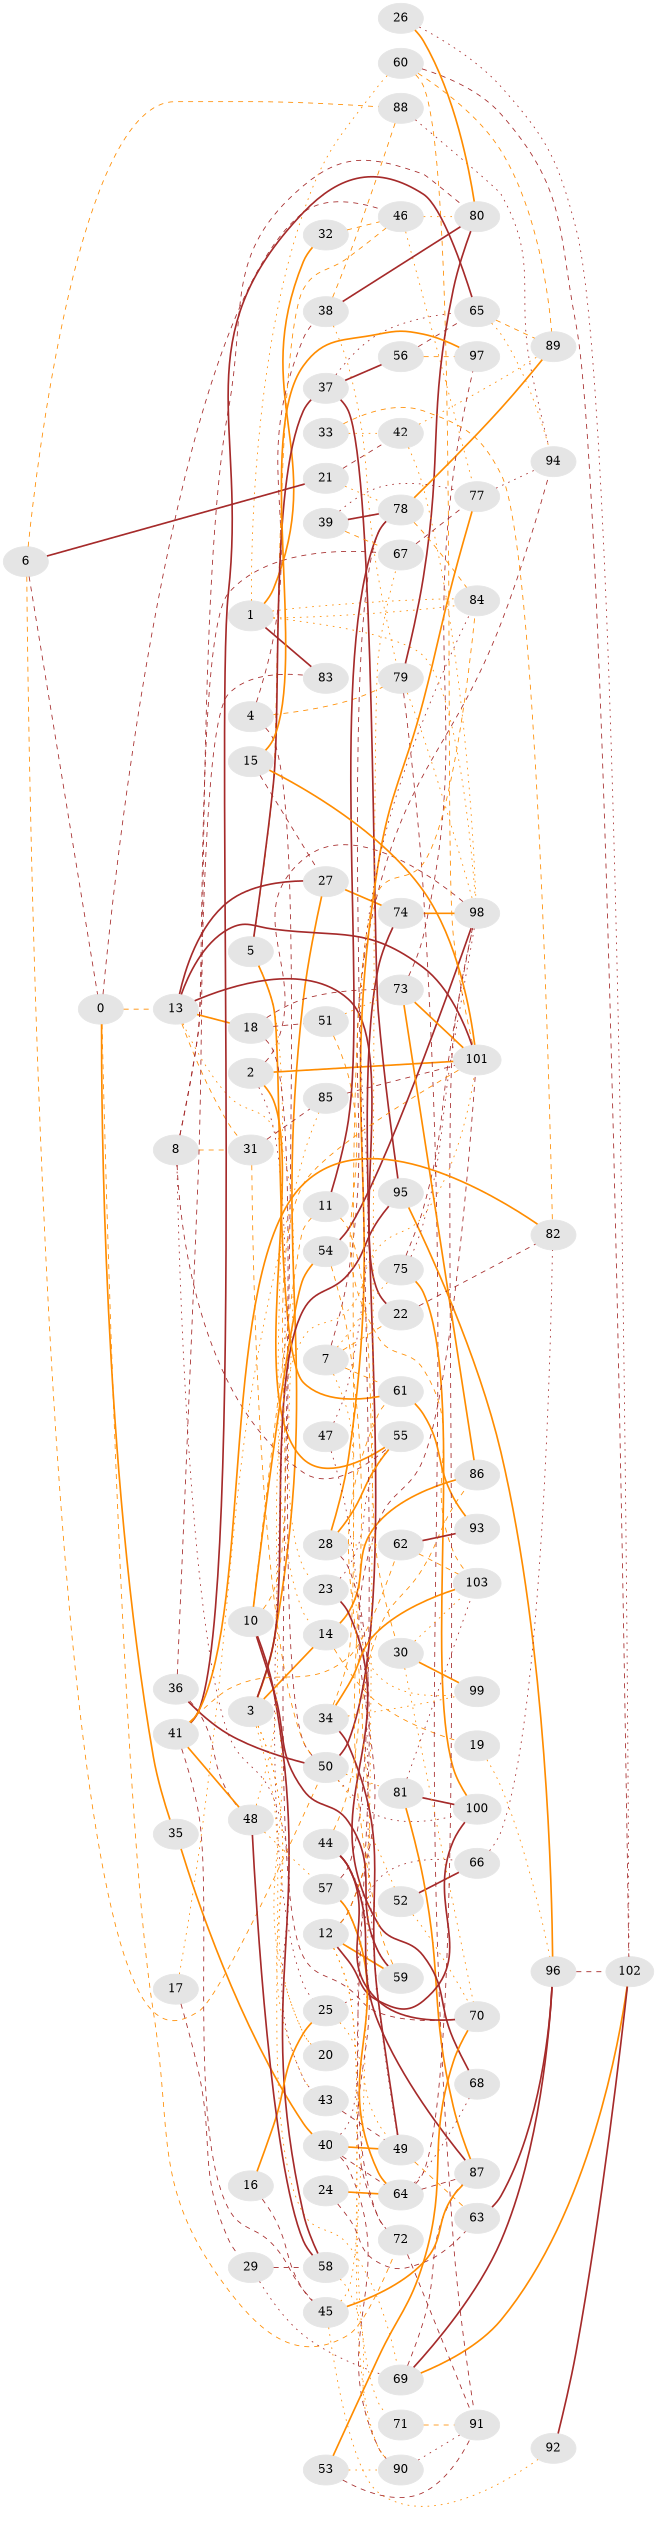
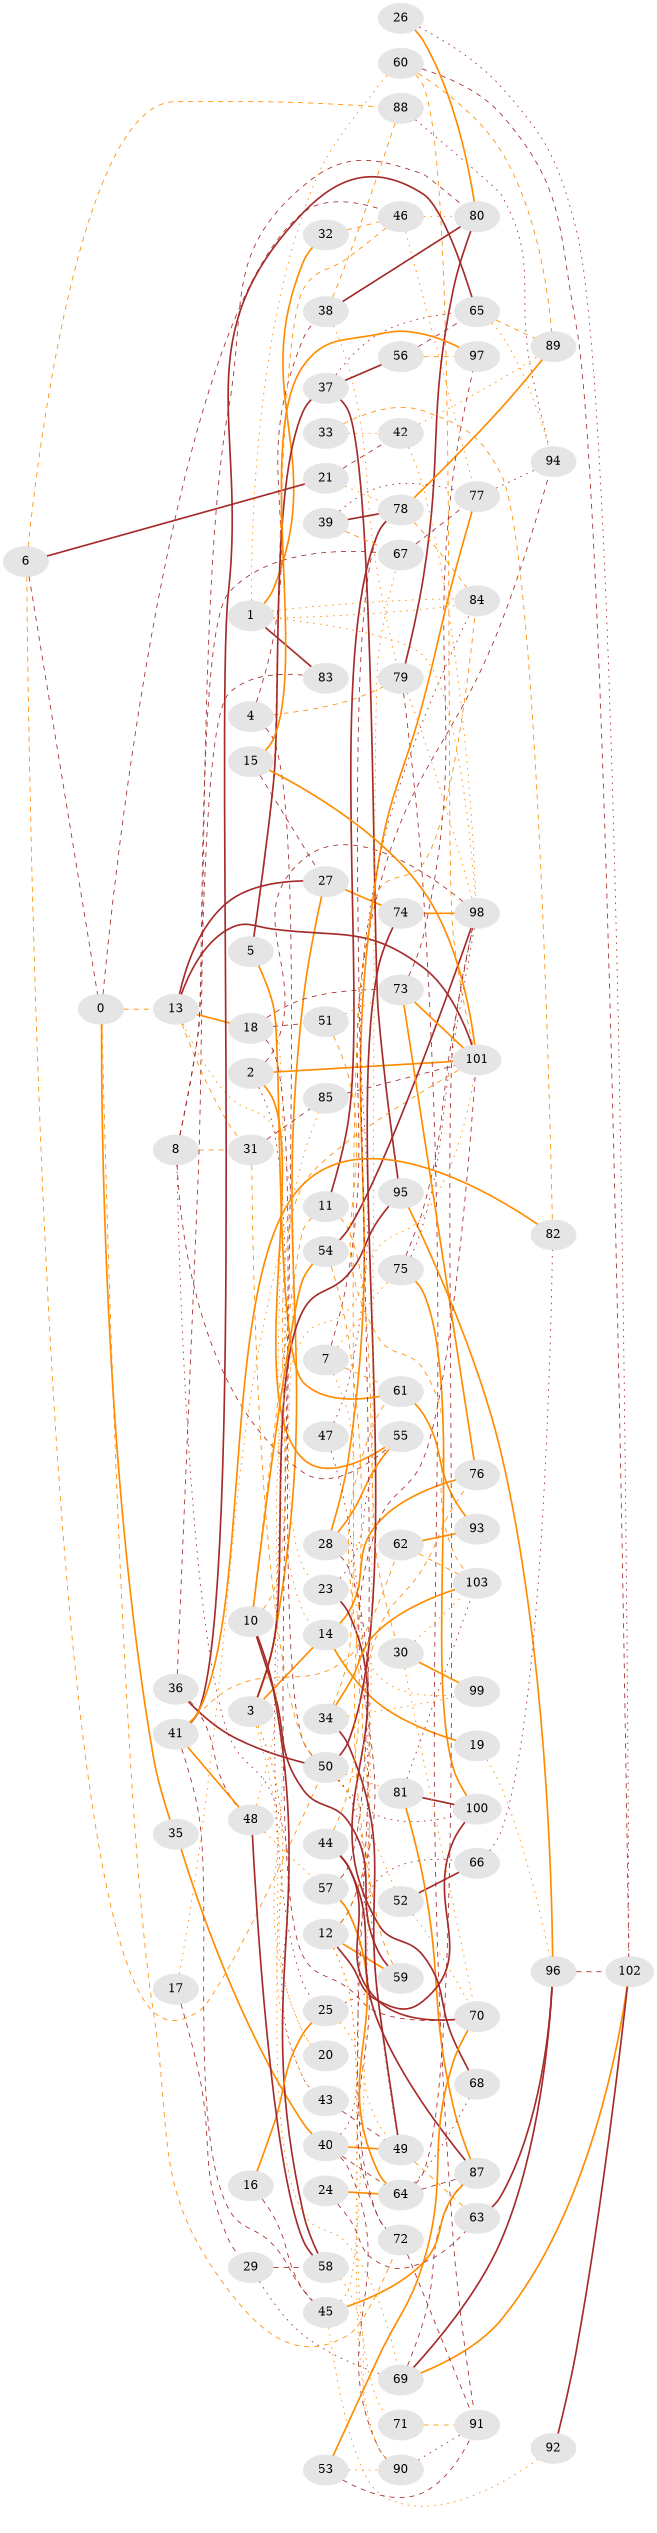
node "22": removed
node "86": label "86" -> "76"
edge "93" -- "62": color brown -> darkorange
edge "14" -- "19": style dashed -> bold
edge "44" -- "59": now "50" -- "59"
